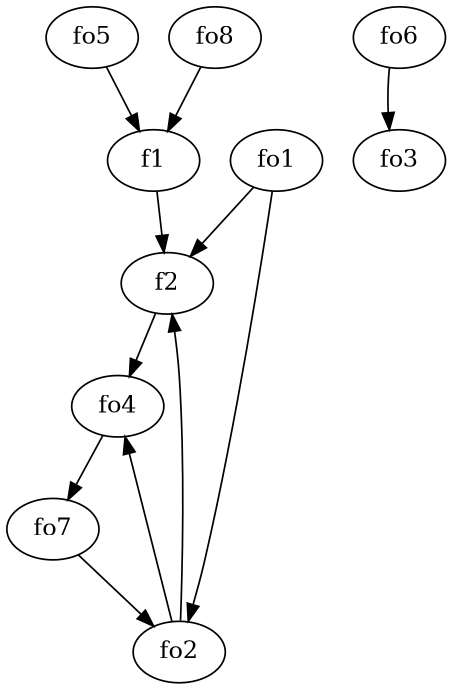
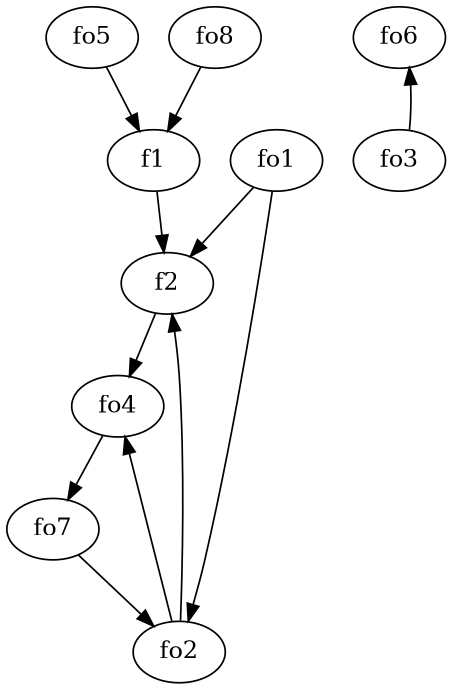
edge "fo6" -> "fo3": reversed
